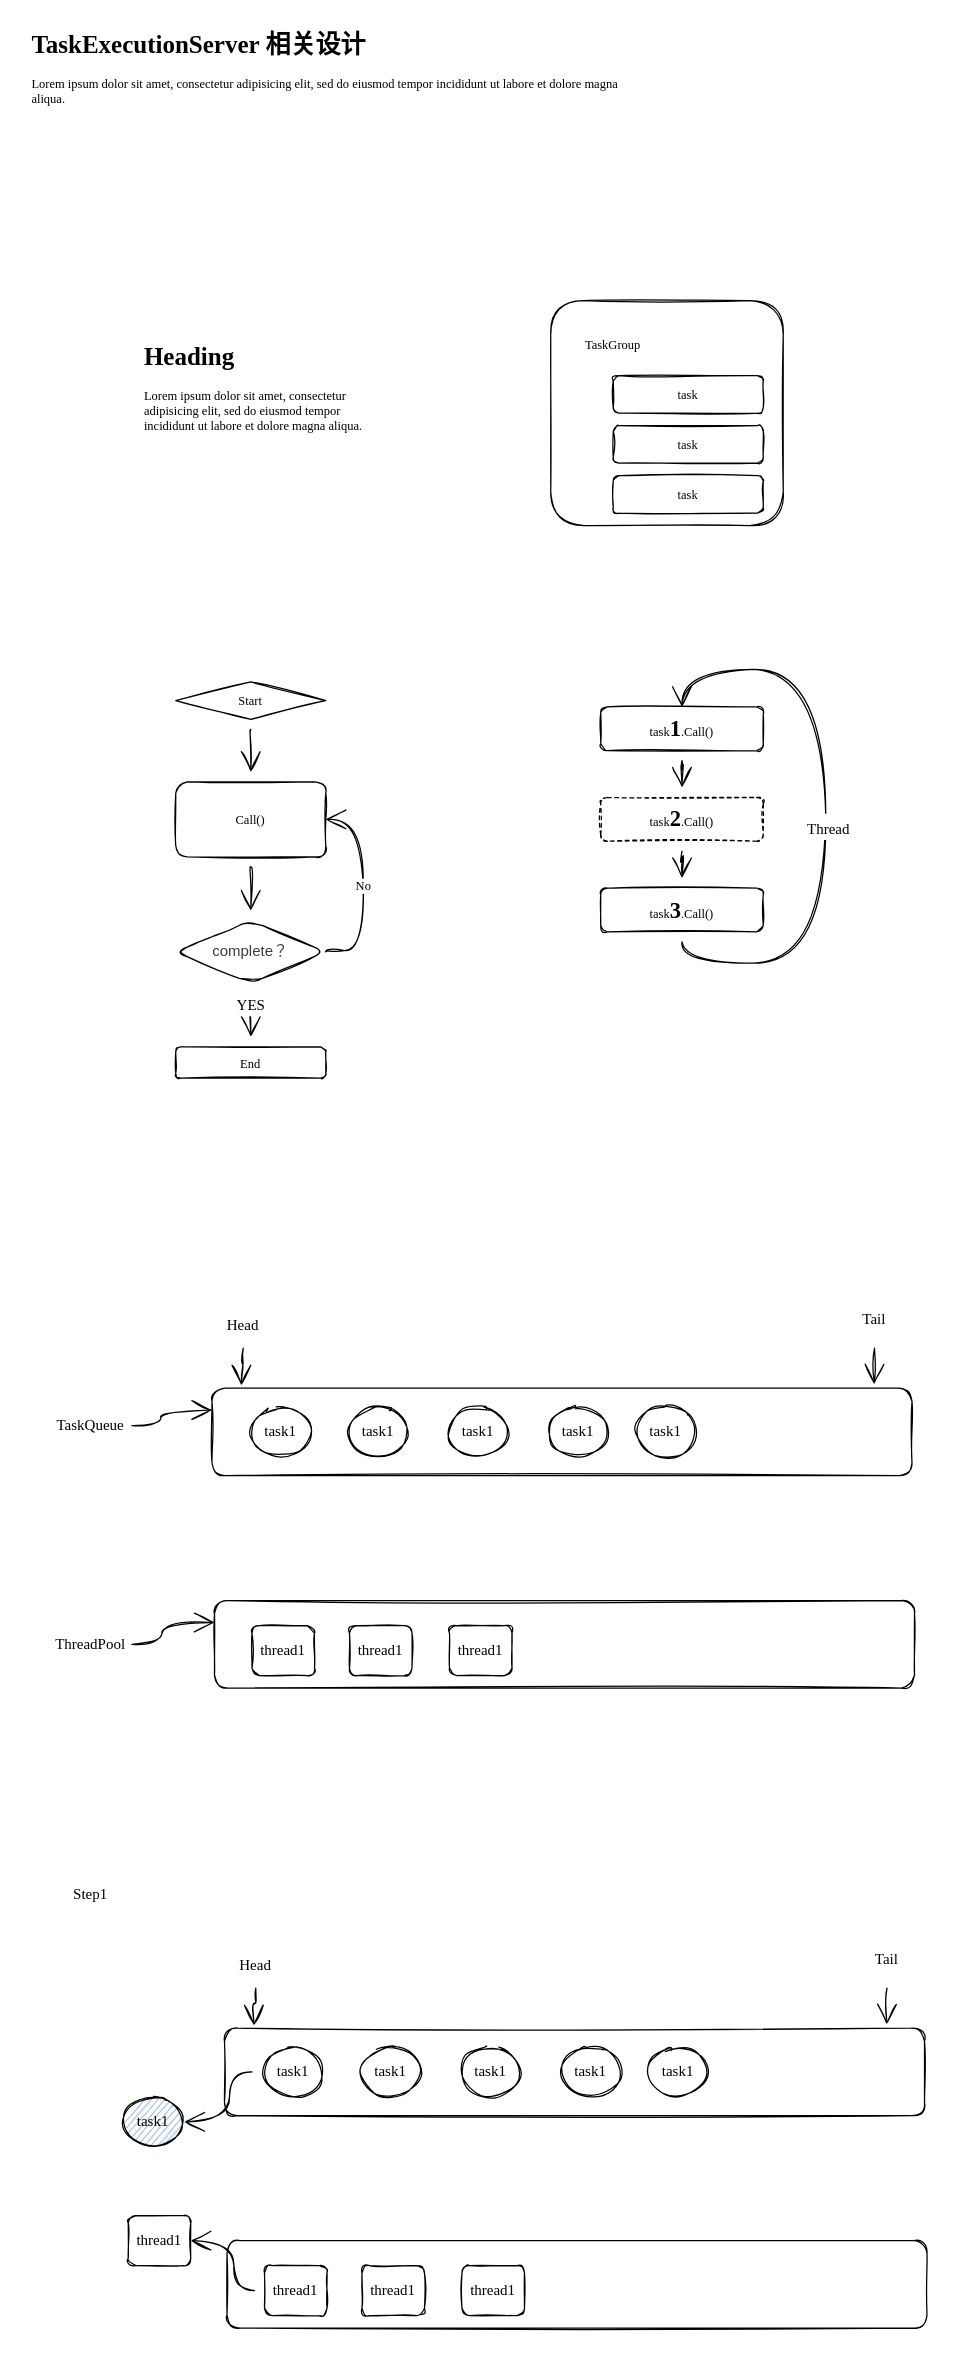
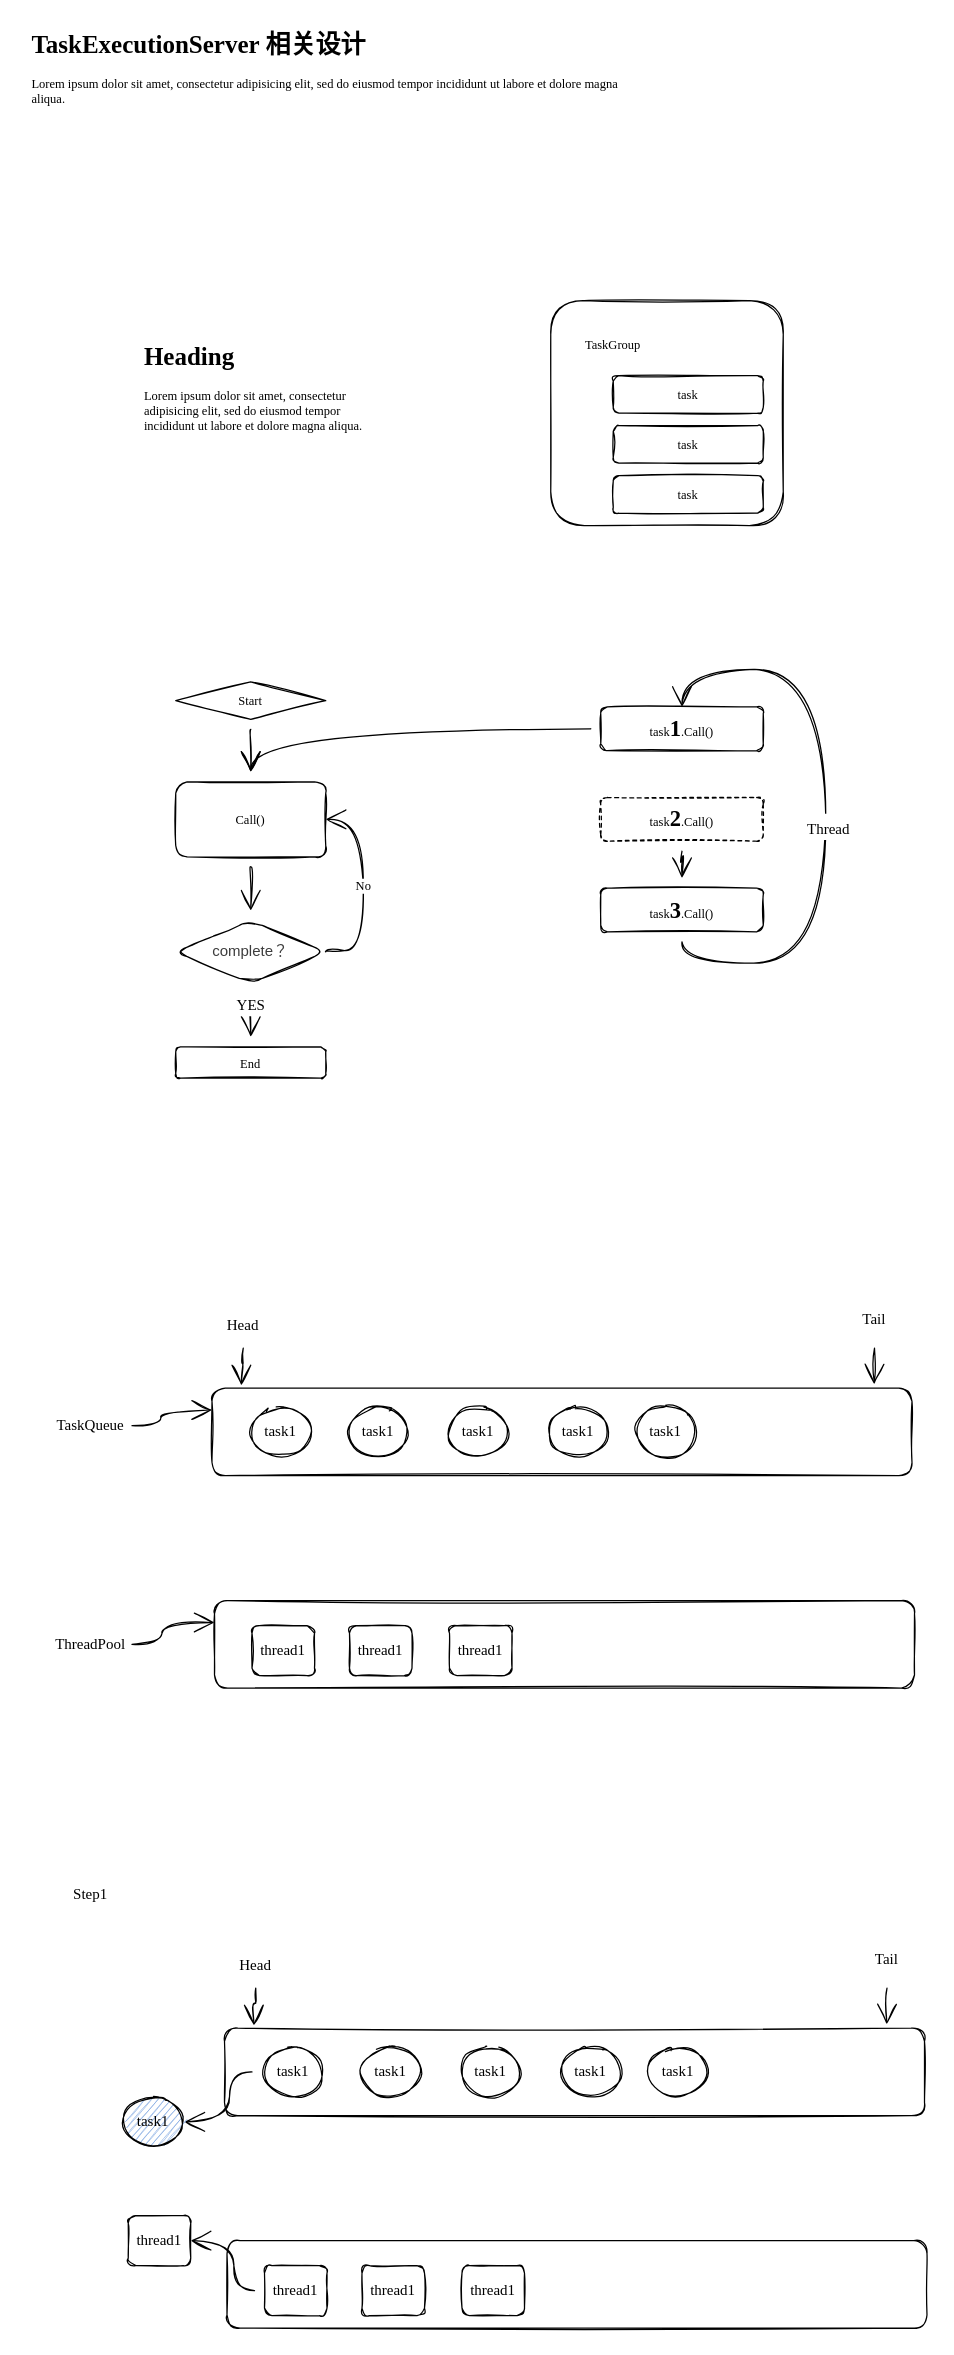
edge "task1.Call()" -> "task2.Call()": now "task1.Call()" -> "Call()"
